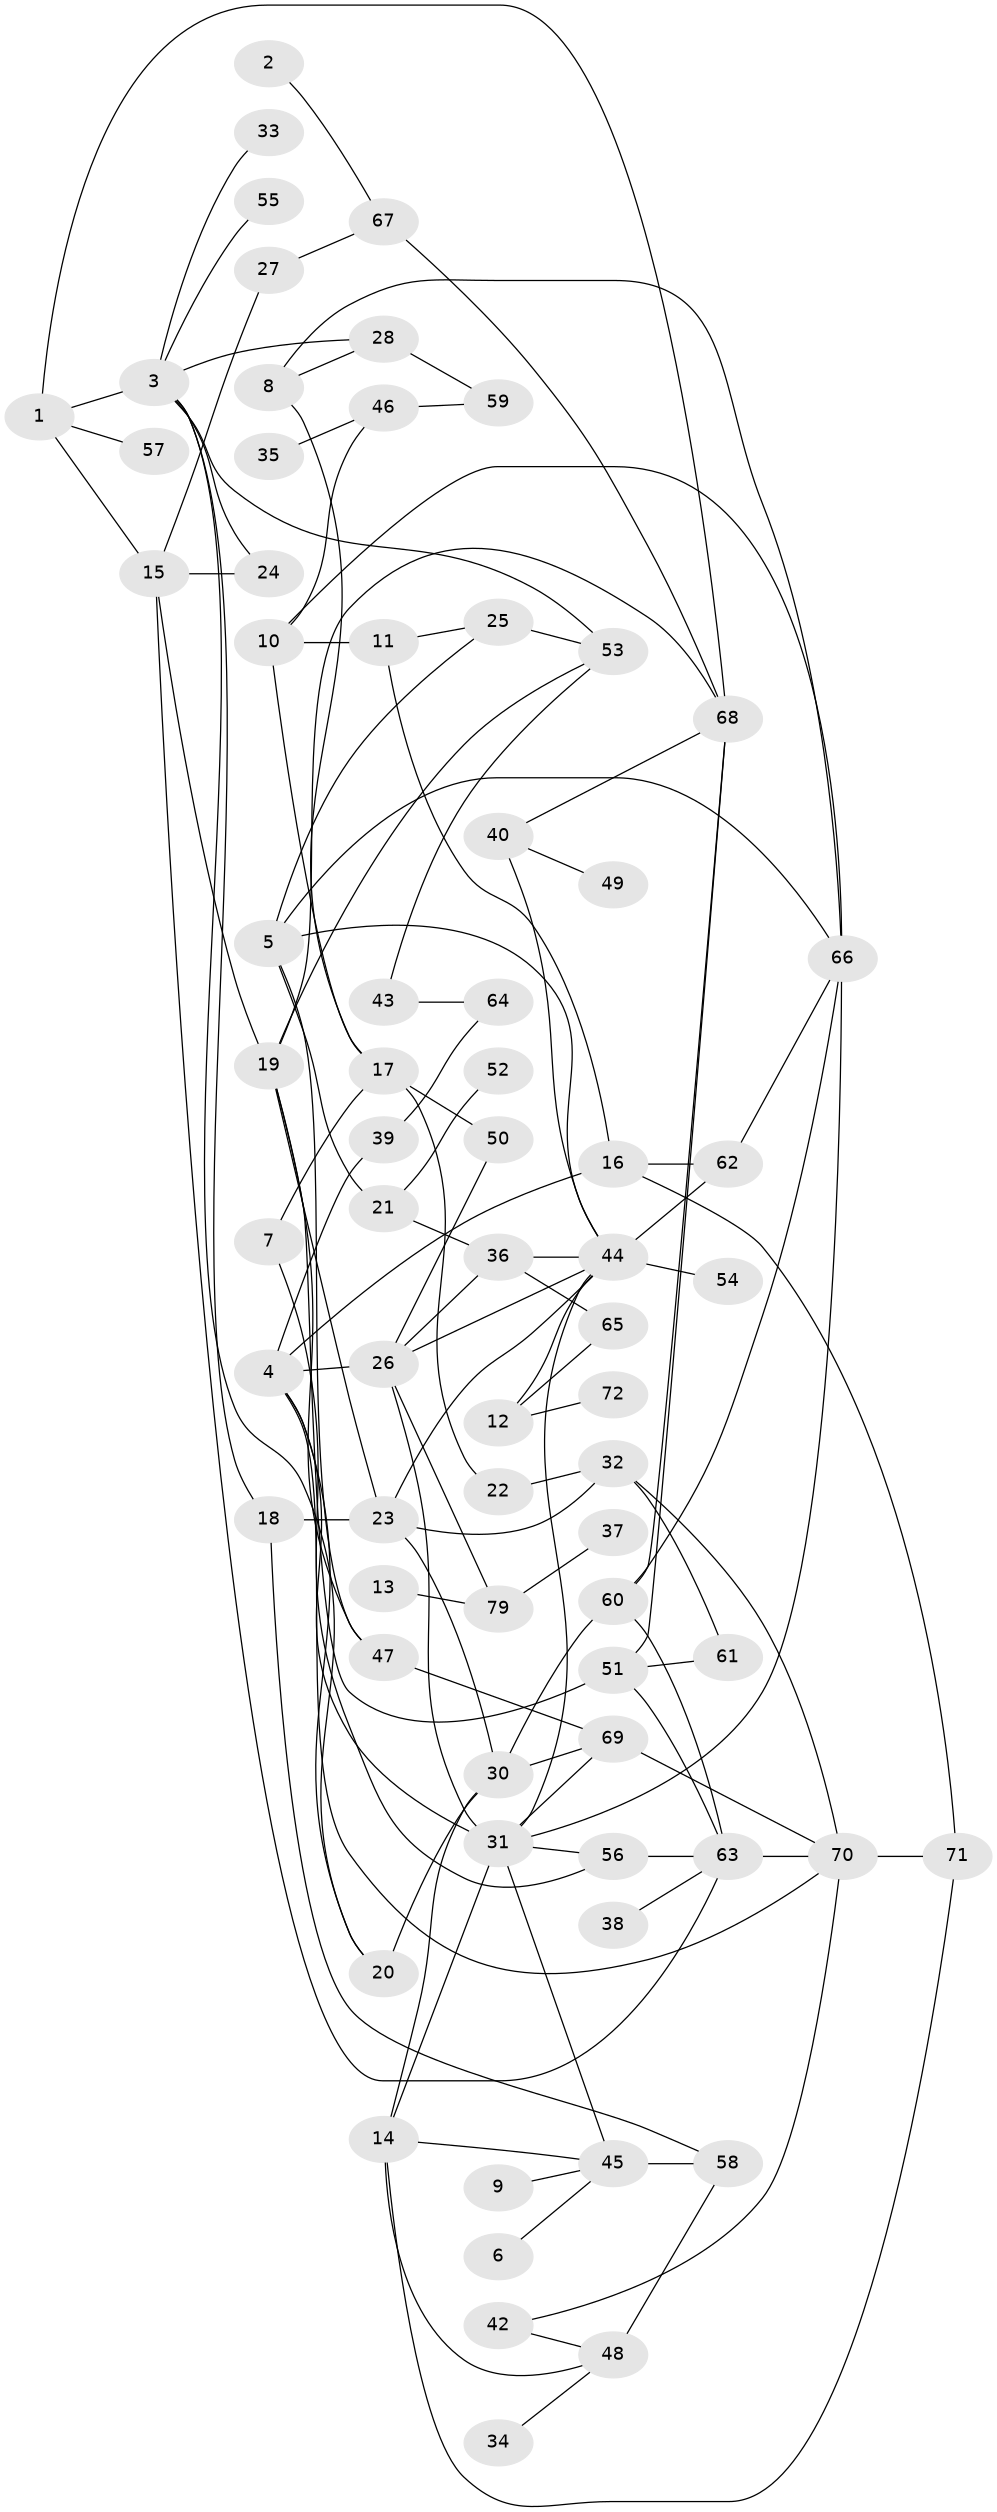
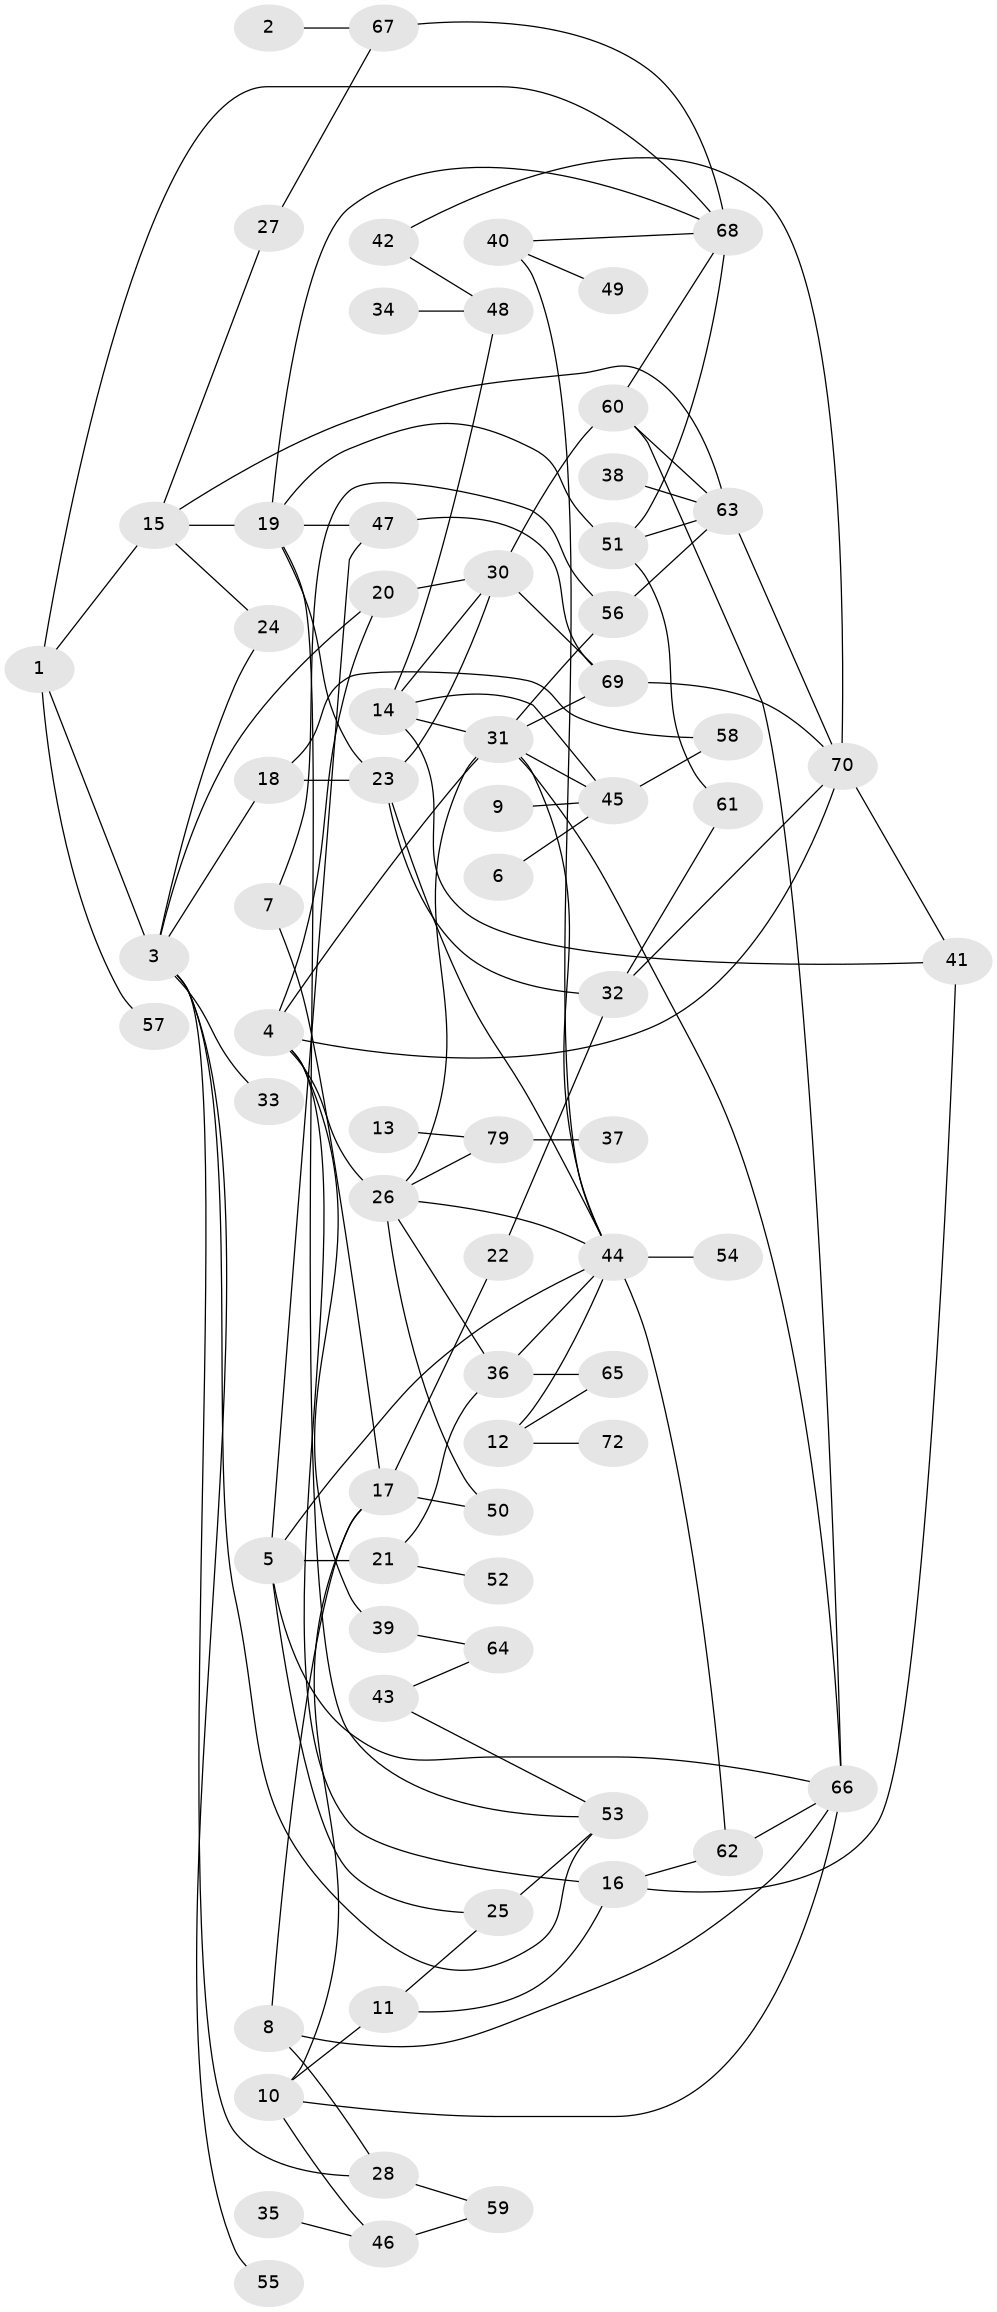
node "71": label "71" -> "41"
edge "58" -- "48": removed
